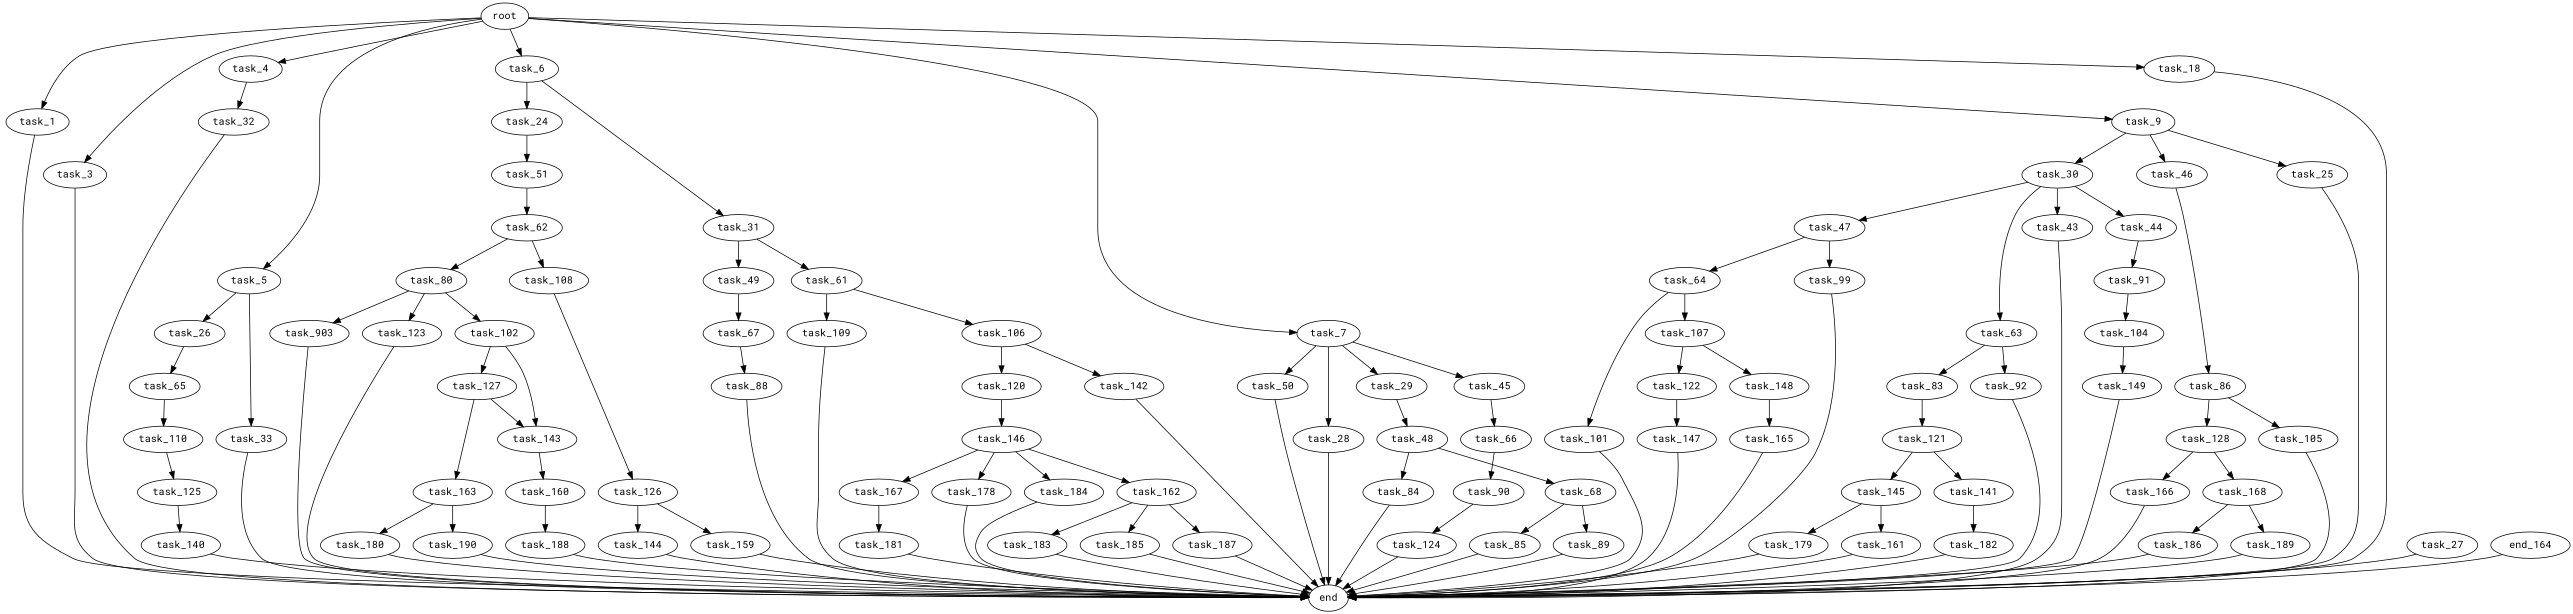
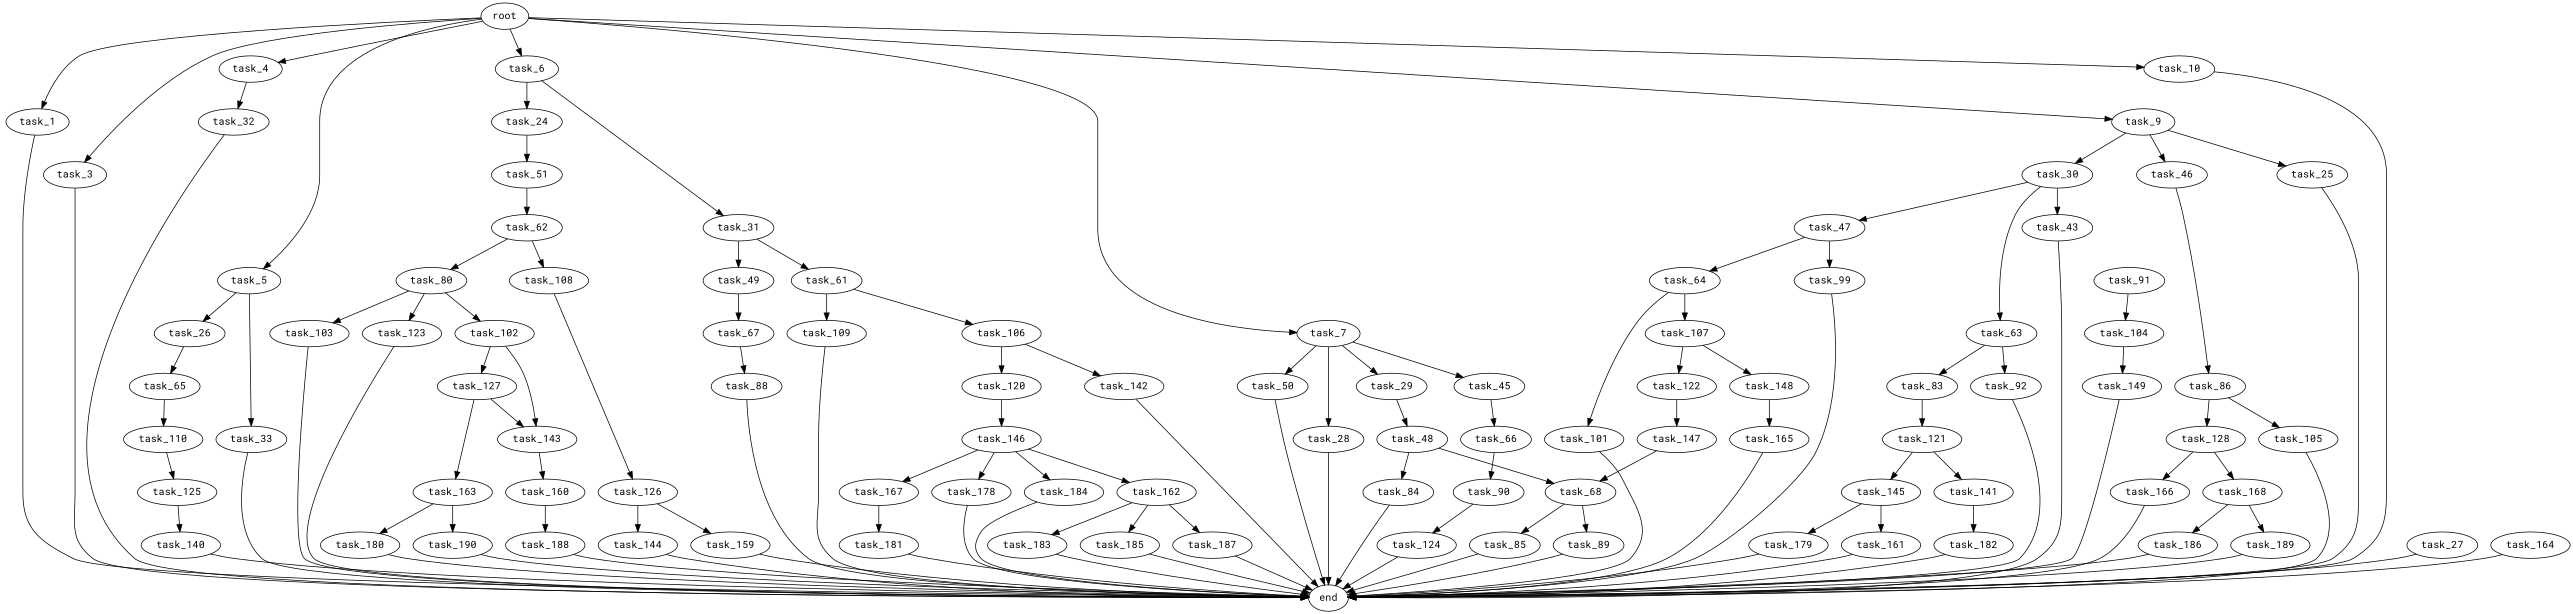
node "task_18": label "task_18" -> "task_10"
node "task_44": removed
node "task_903": label "task_903" -> "task_103"
node "end_164": label "end_164" -> "task_164"
edge "task_147" -> "end": now "task_147" -> "task_68"
